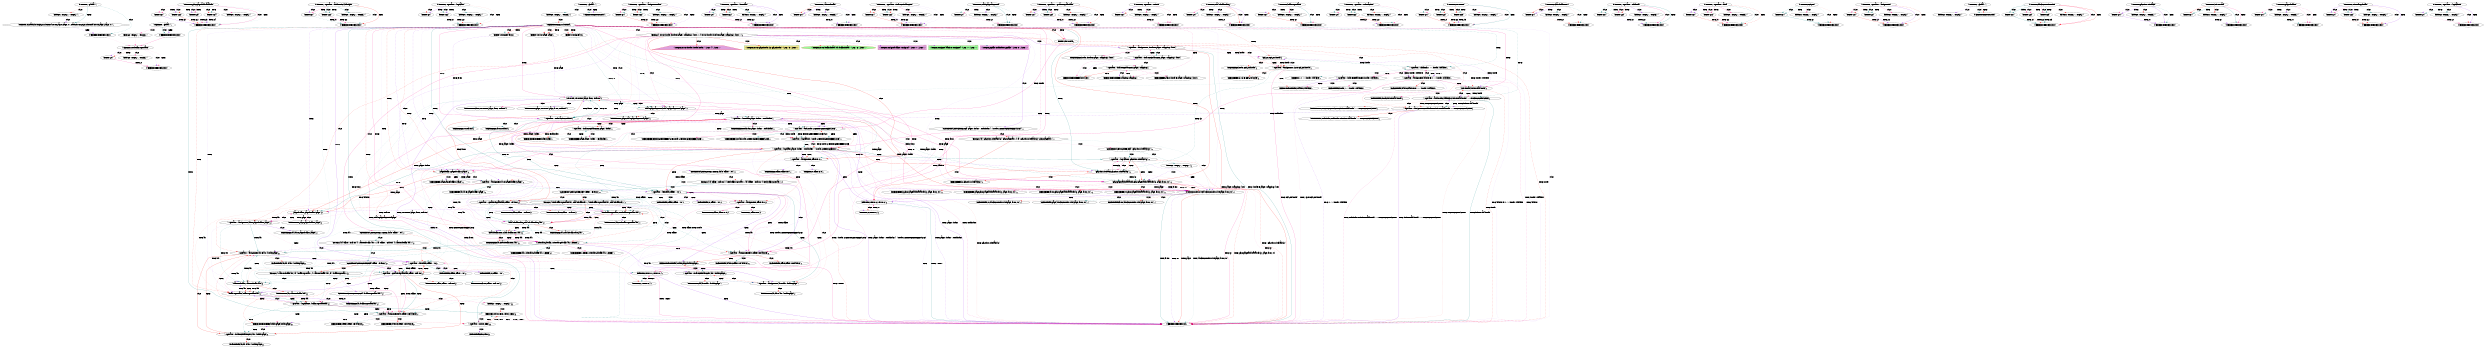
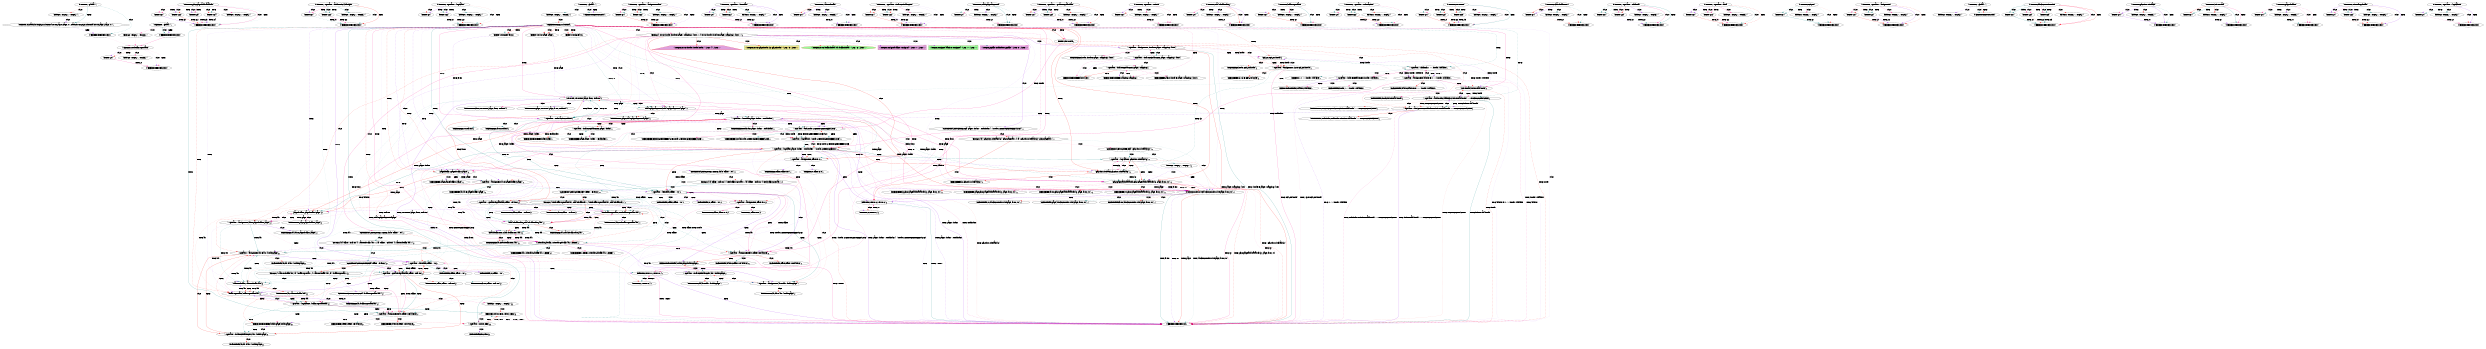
edge "(METHOD,empty_write_end)" -> "(gfs2_is_writeback,gfs2_is_writeback(ip))": color teal -> red
